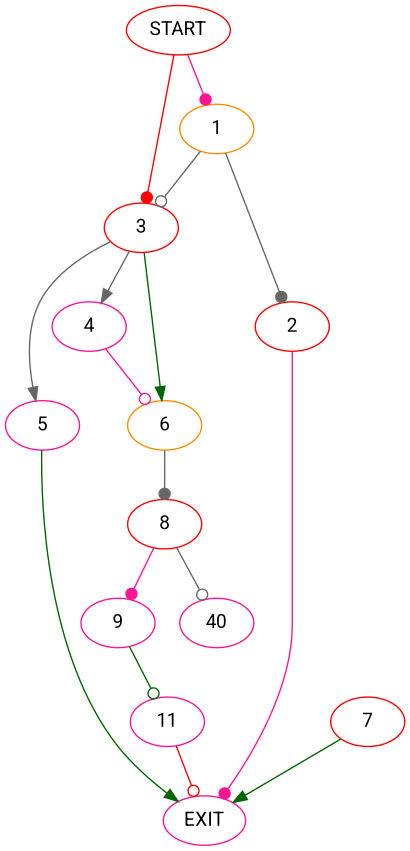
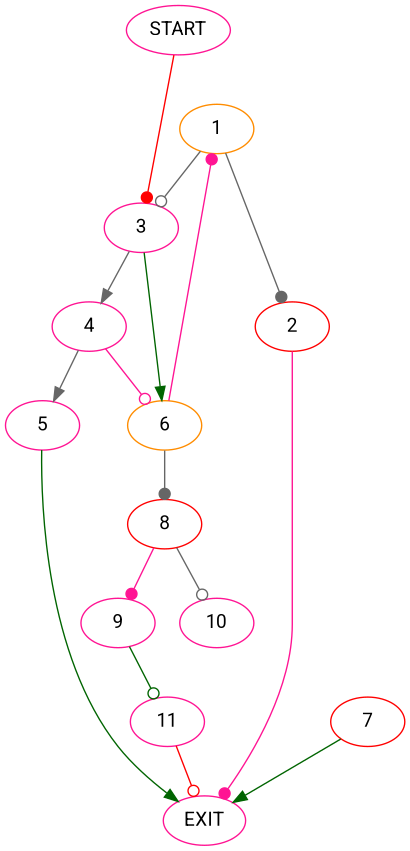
node "START": color red -> deeppink
edge "START" -> "1": now "6" -> "1"
node "3": color red -> deeppink
edge "3" -> "5": now "4" -> "5"
node "40": label "40" -> "10"
